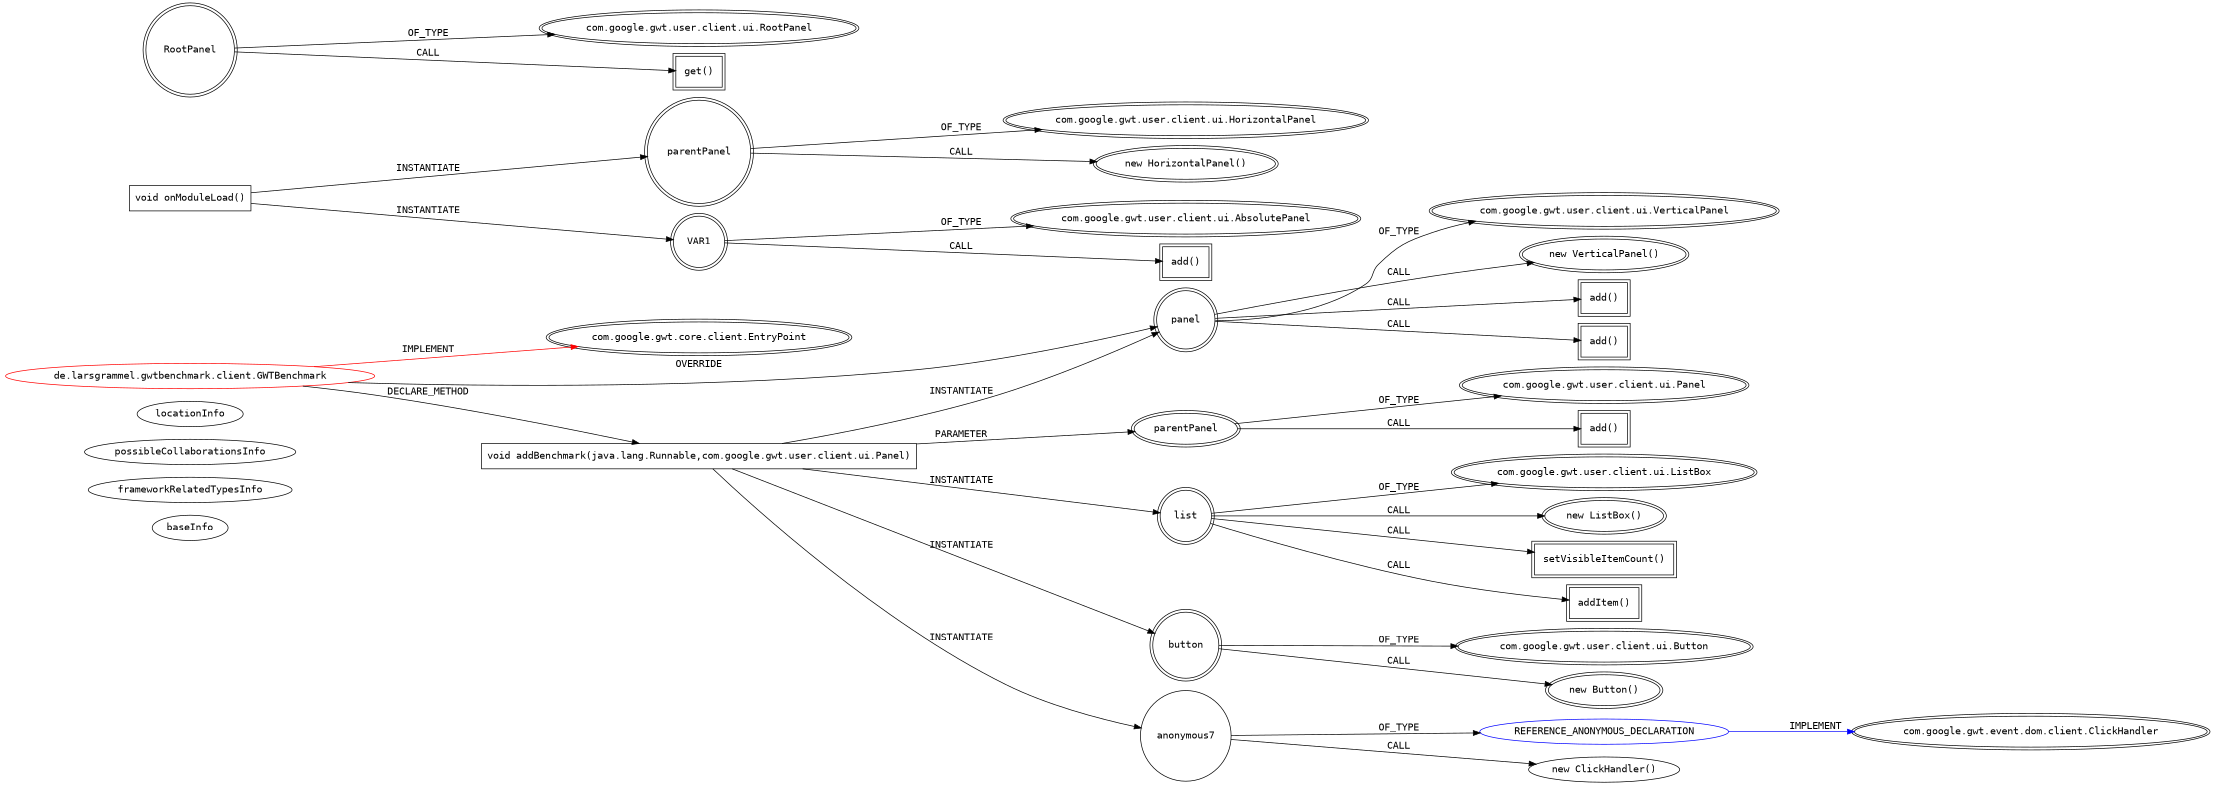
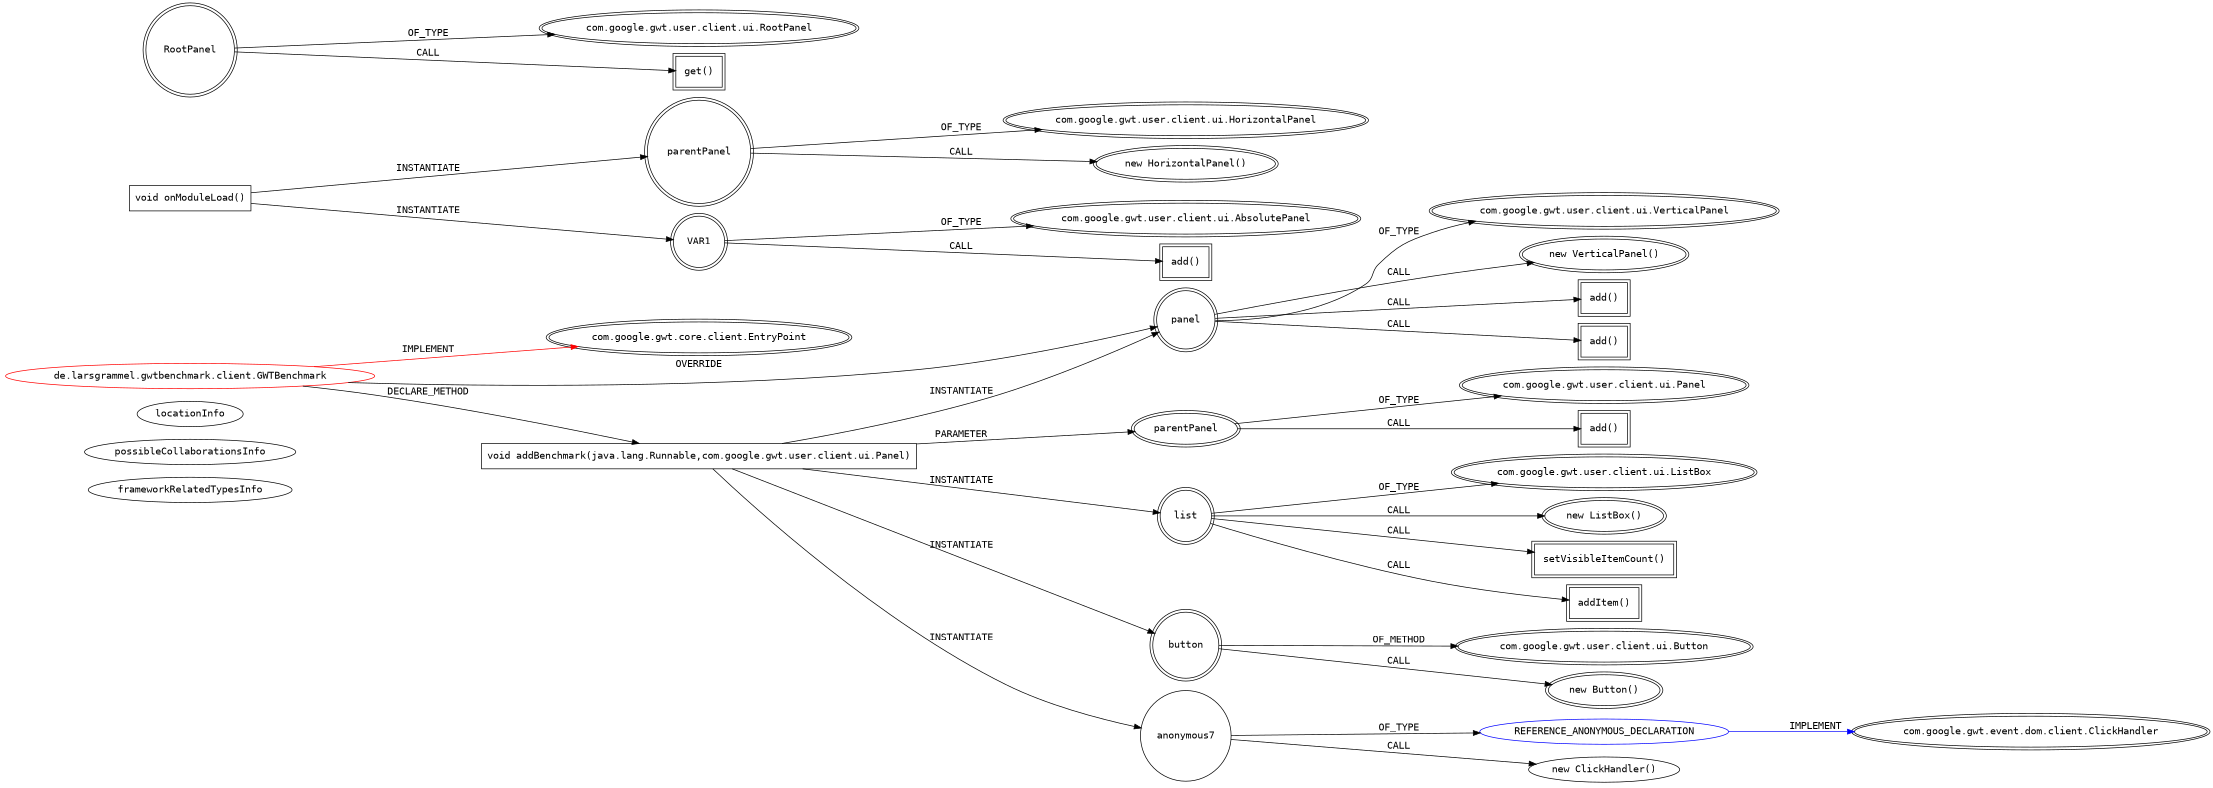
node "baseInfo": removed
edge "button" -> "com.google.gwt.user.client.ui.Button": label "OF_TYPE" -> "OF_METHOD"
